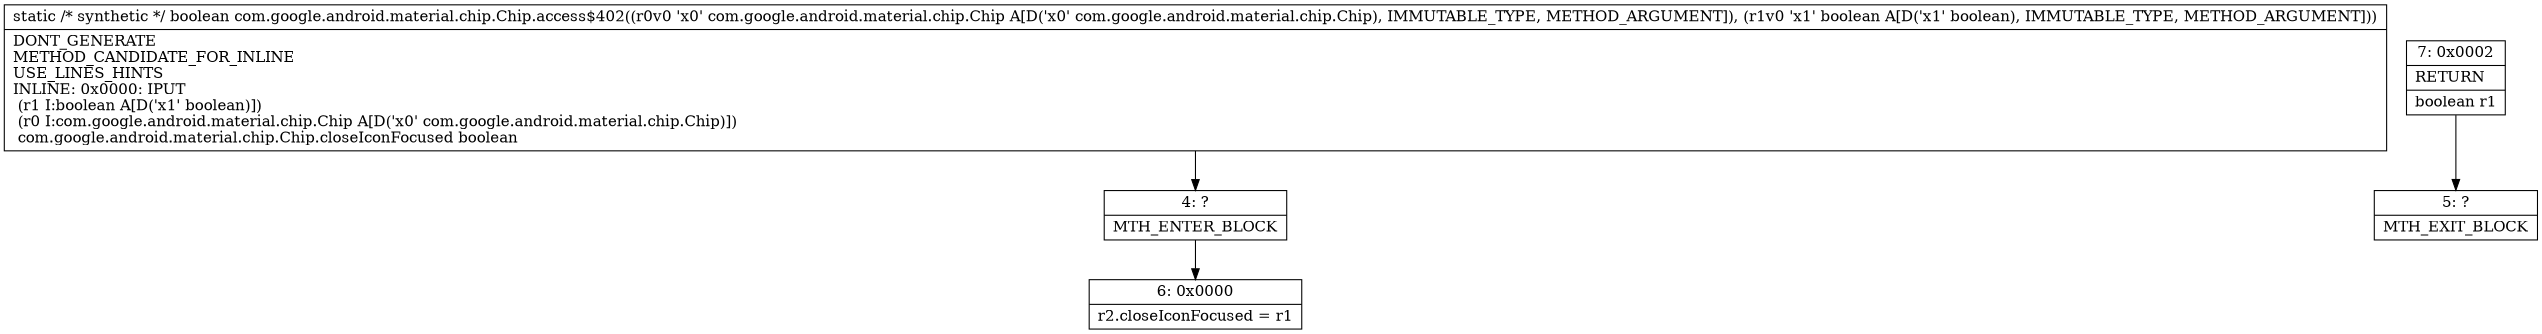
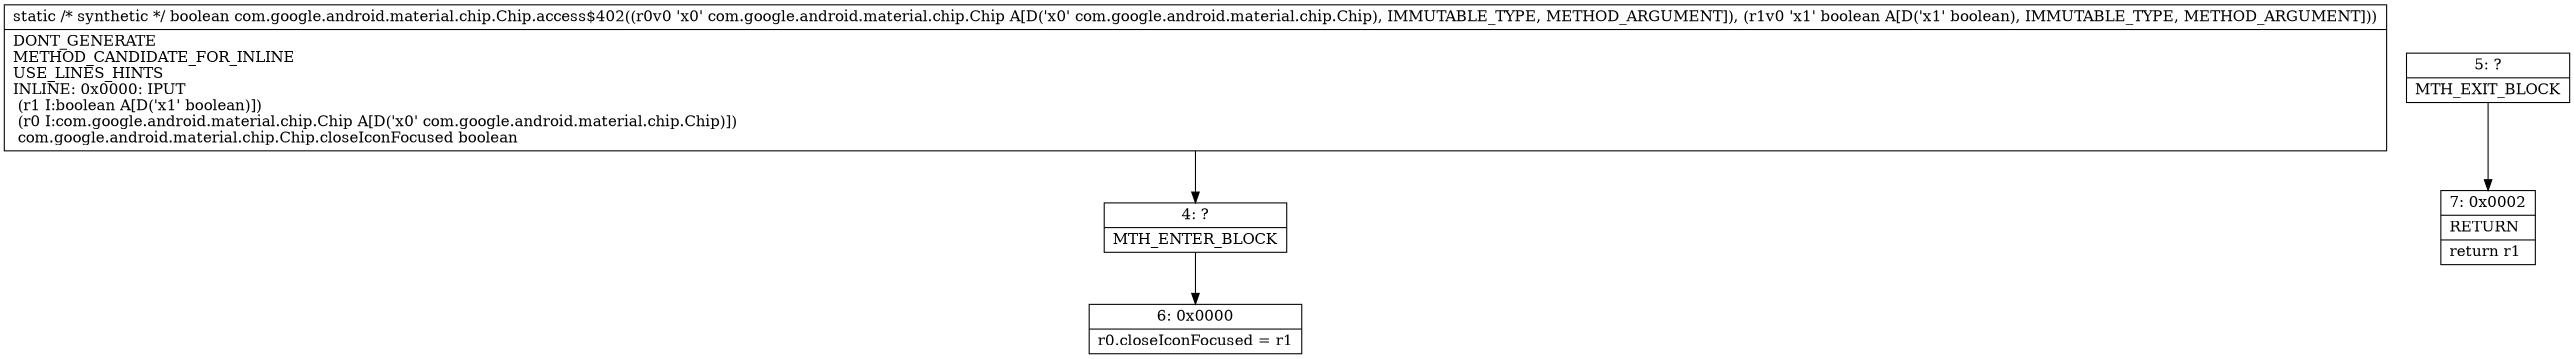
node "7: 0x0002": text "boolean r1" -> "return r1"
edge "7: 0x0002" -> "5: ?": reversed
node "6: 0x0000": text "r2.closeIconFocused = r1" -> "r0.closeIconFocused = r1"
